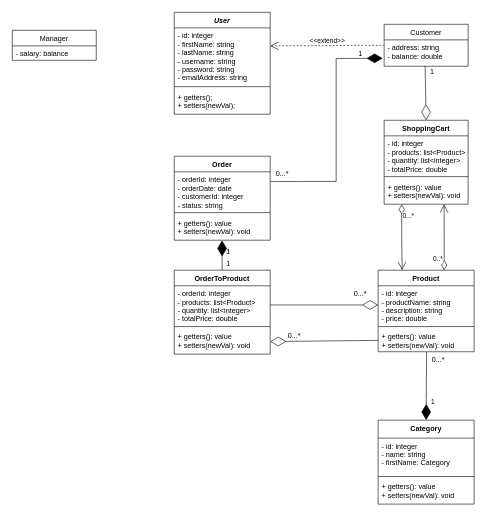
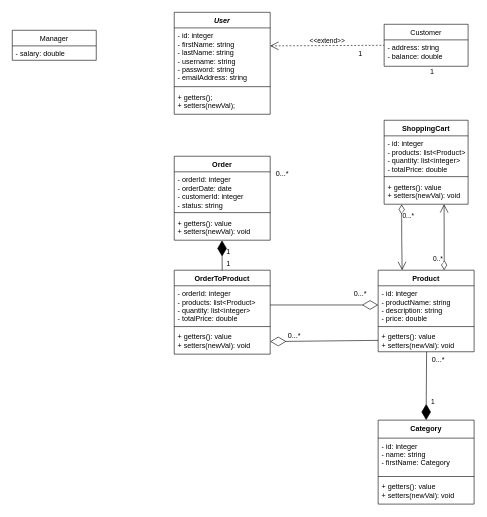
node "- salary: balance": label "- salary: balance" -> "- salary: double"
edge "- address: string - balance: double" -> "ShoppingCart": removed
edge "- orderId: integer - orderDate: date - customerId: integer - status: string" -> "- address: string - balance: double": removed
